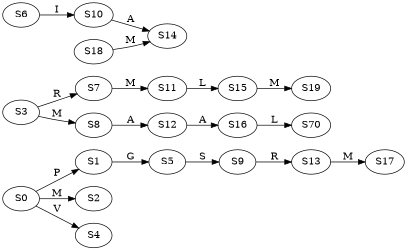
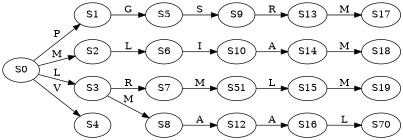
edge "S18" -> "S14": reversed
edge "S2" -> "S6": added, label "L"
edge "S0" -> "S3": added, label "L"
node "S11": label "S11" -> "S51"
